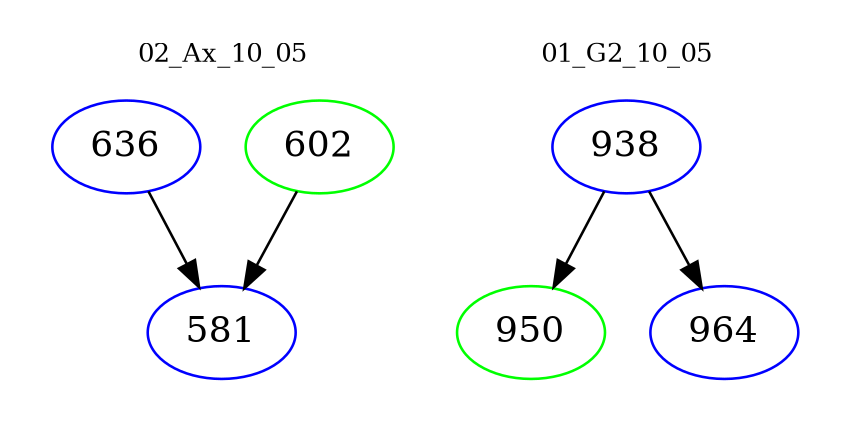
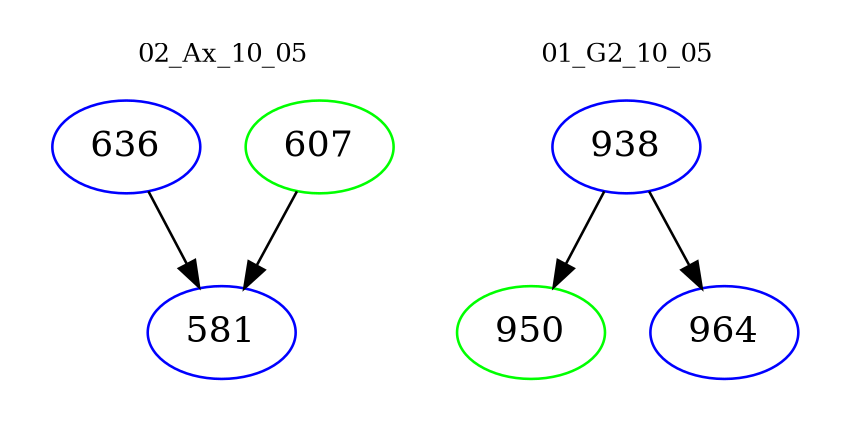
node "602": label "602" -> "607"
